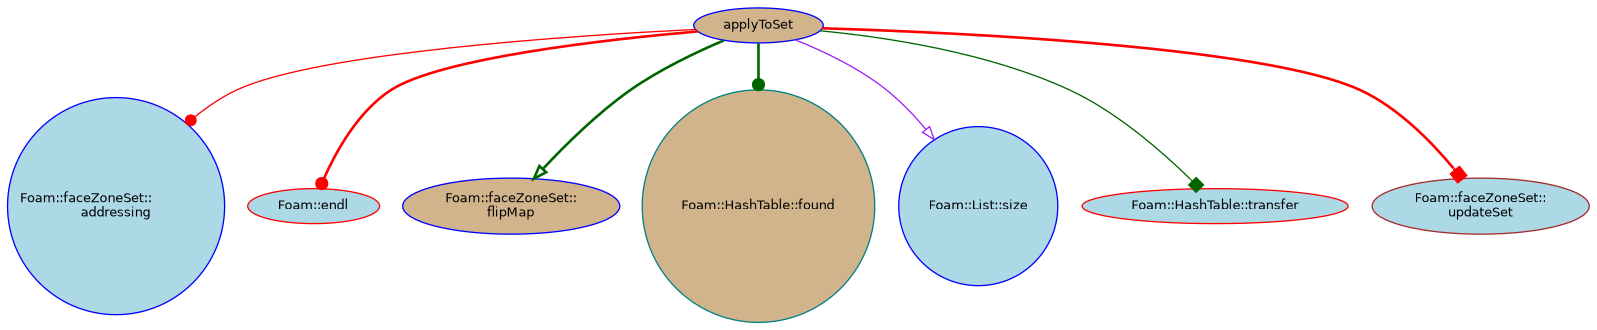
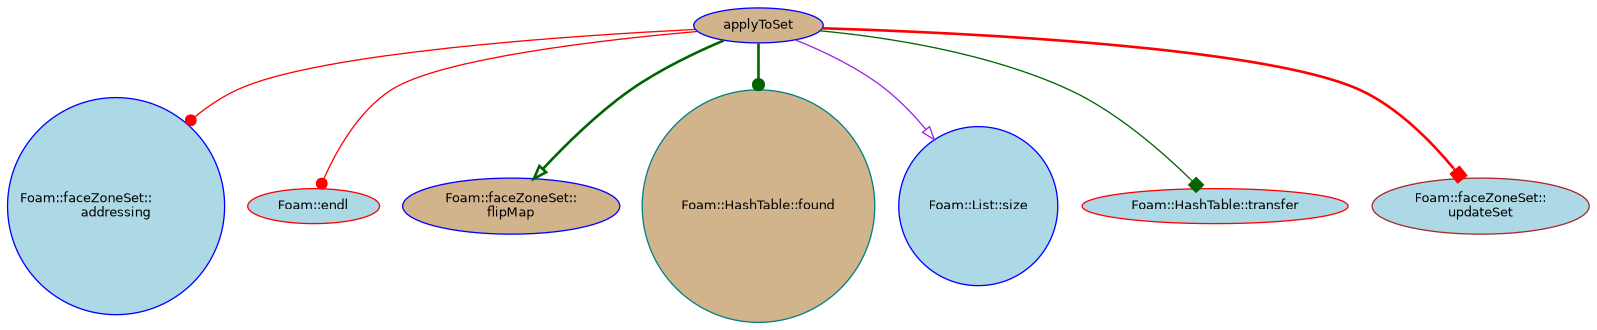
edge "applyToSet" -> "Foam::endl": style bold -> solid
